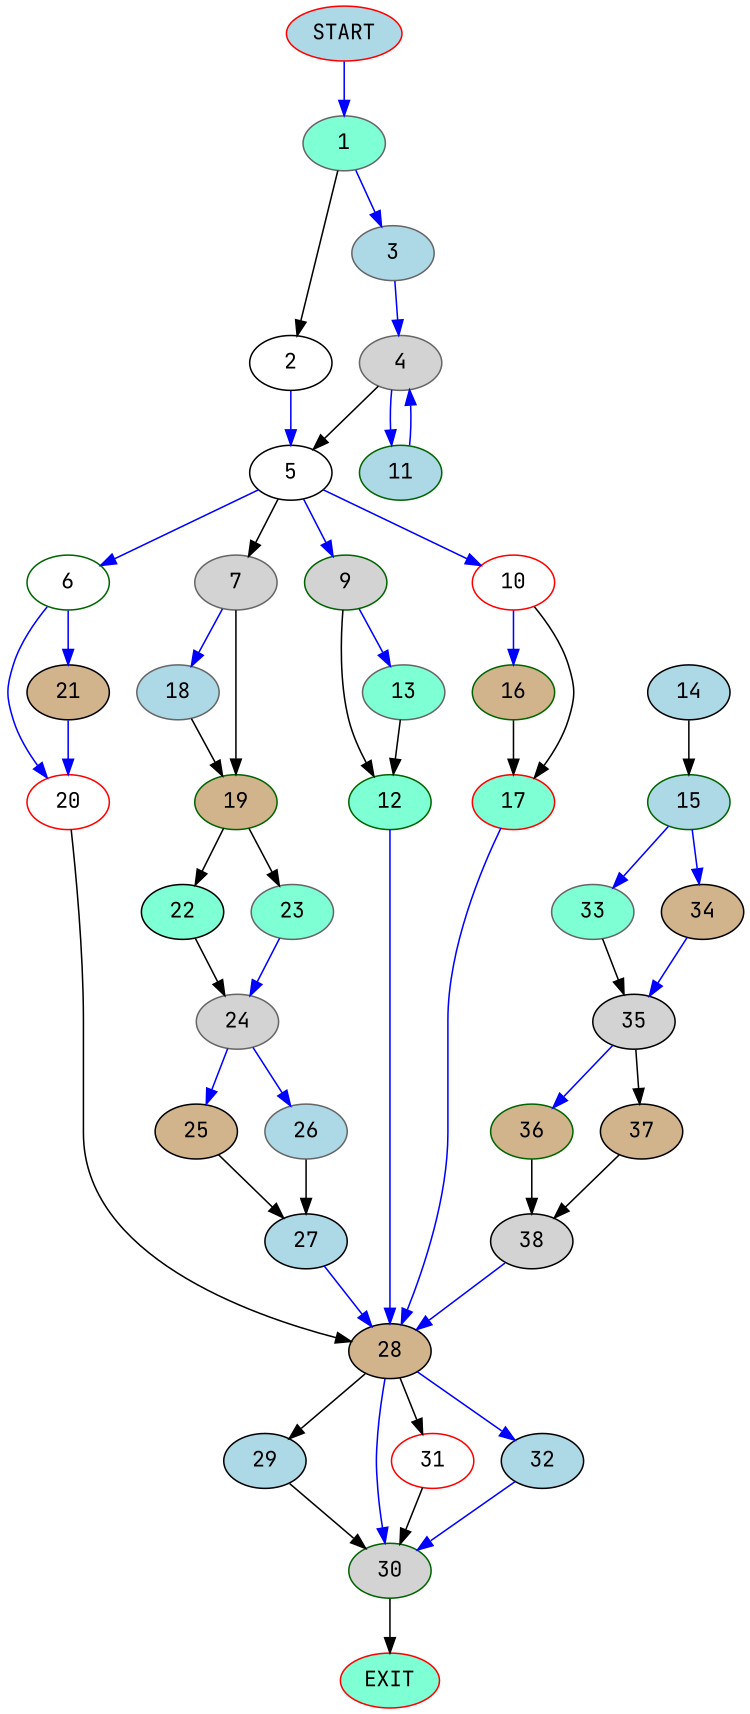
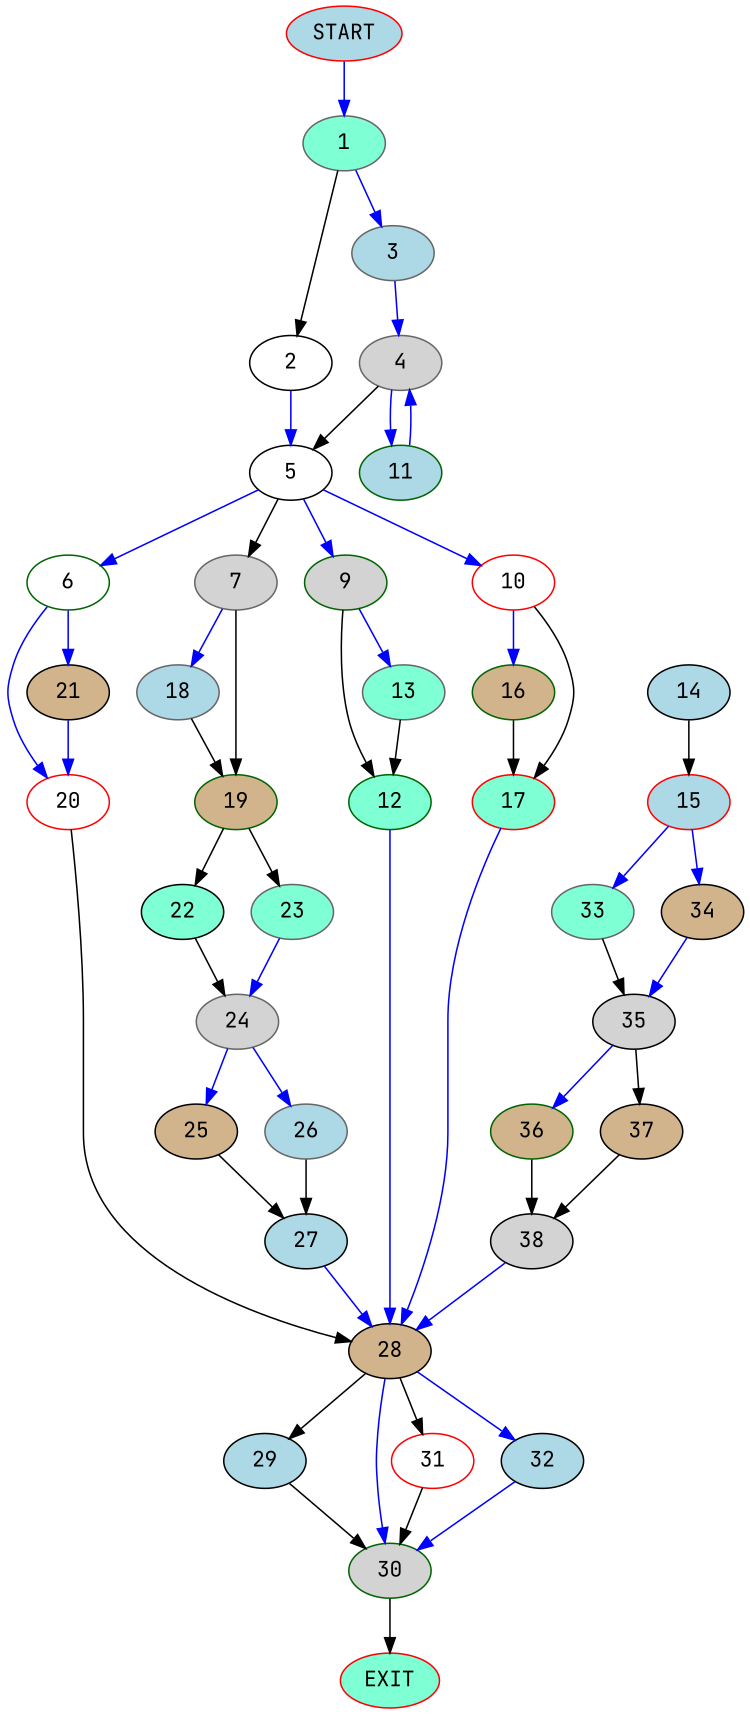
node "15": color darkgreen -> red
